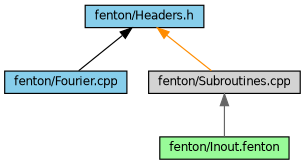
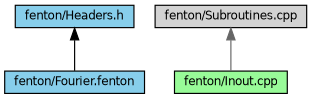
edge "fenton/Subroutines.cpp" -> "fenton/Headers.h": removed
node "fenton/Fourier.cpp": label "fenton/Fourier.cpp" -> "fenton/Fourier.fenton"
node "fenton/Inout.fenton": label "fenton/Inout.fenton" -> "fenton/Inout.cpp"
